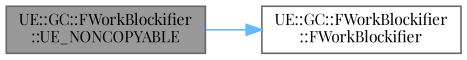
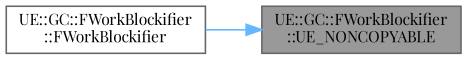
edge "UE::GC::FWorkBlockifier ::UE_NONCOPYABLE" -> "UE::GC::FWorkBlockifier ::FWorkBlockifier": reversed
